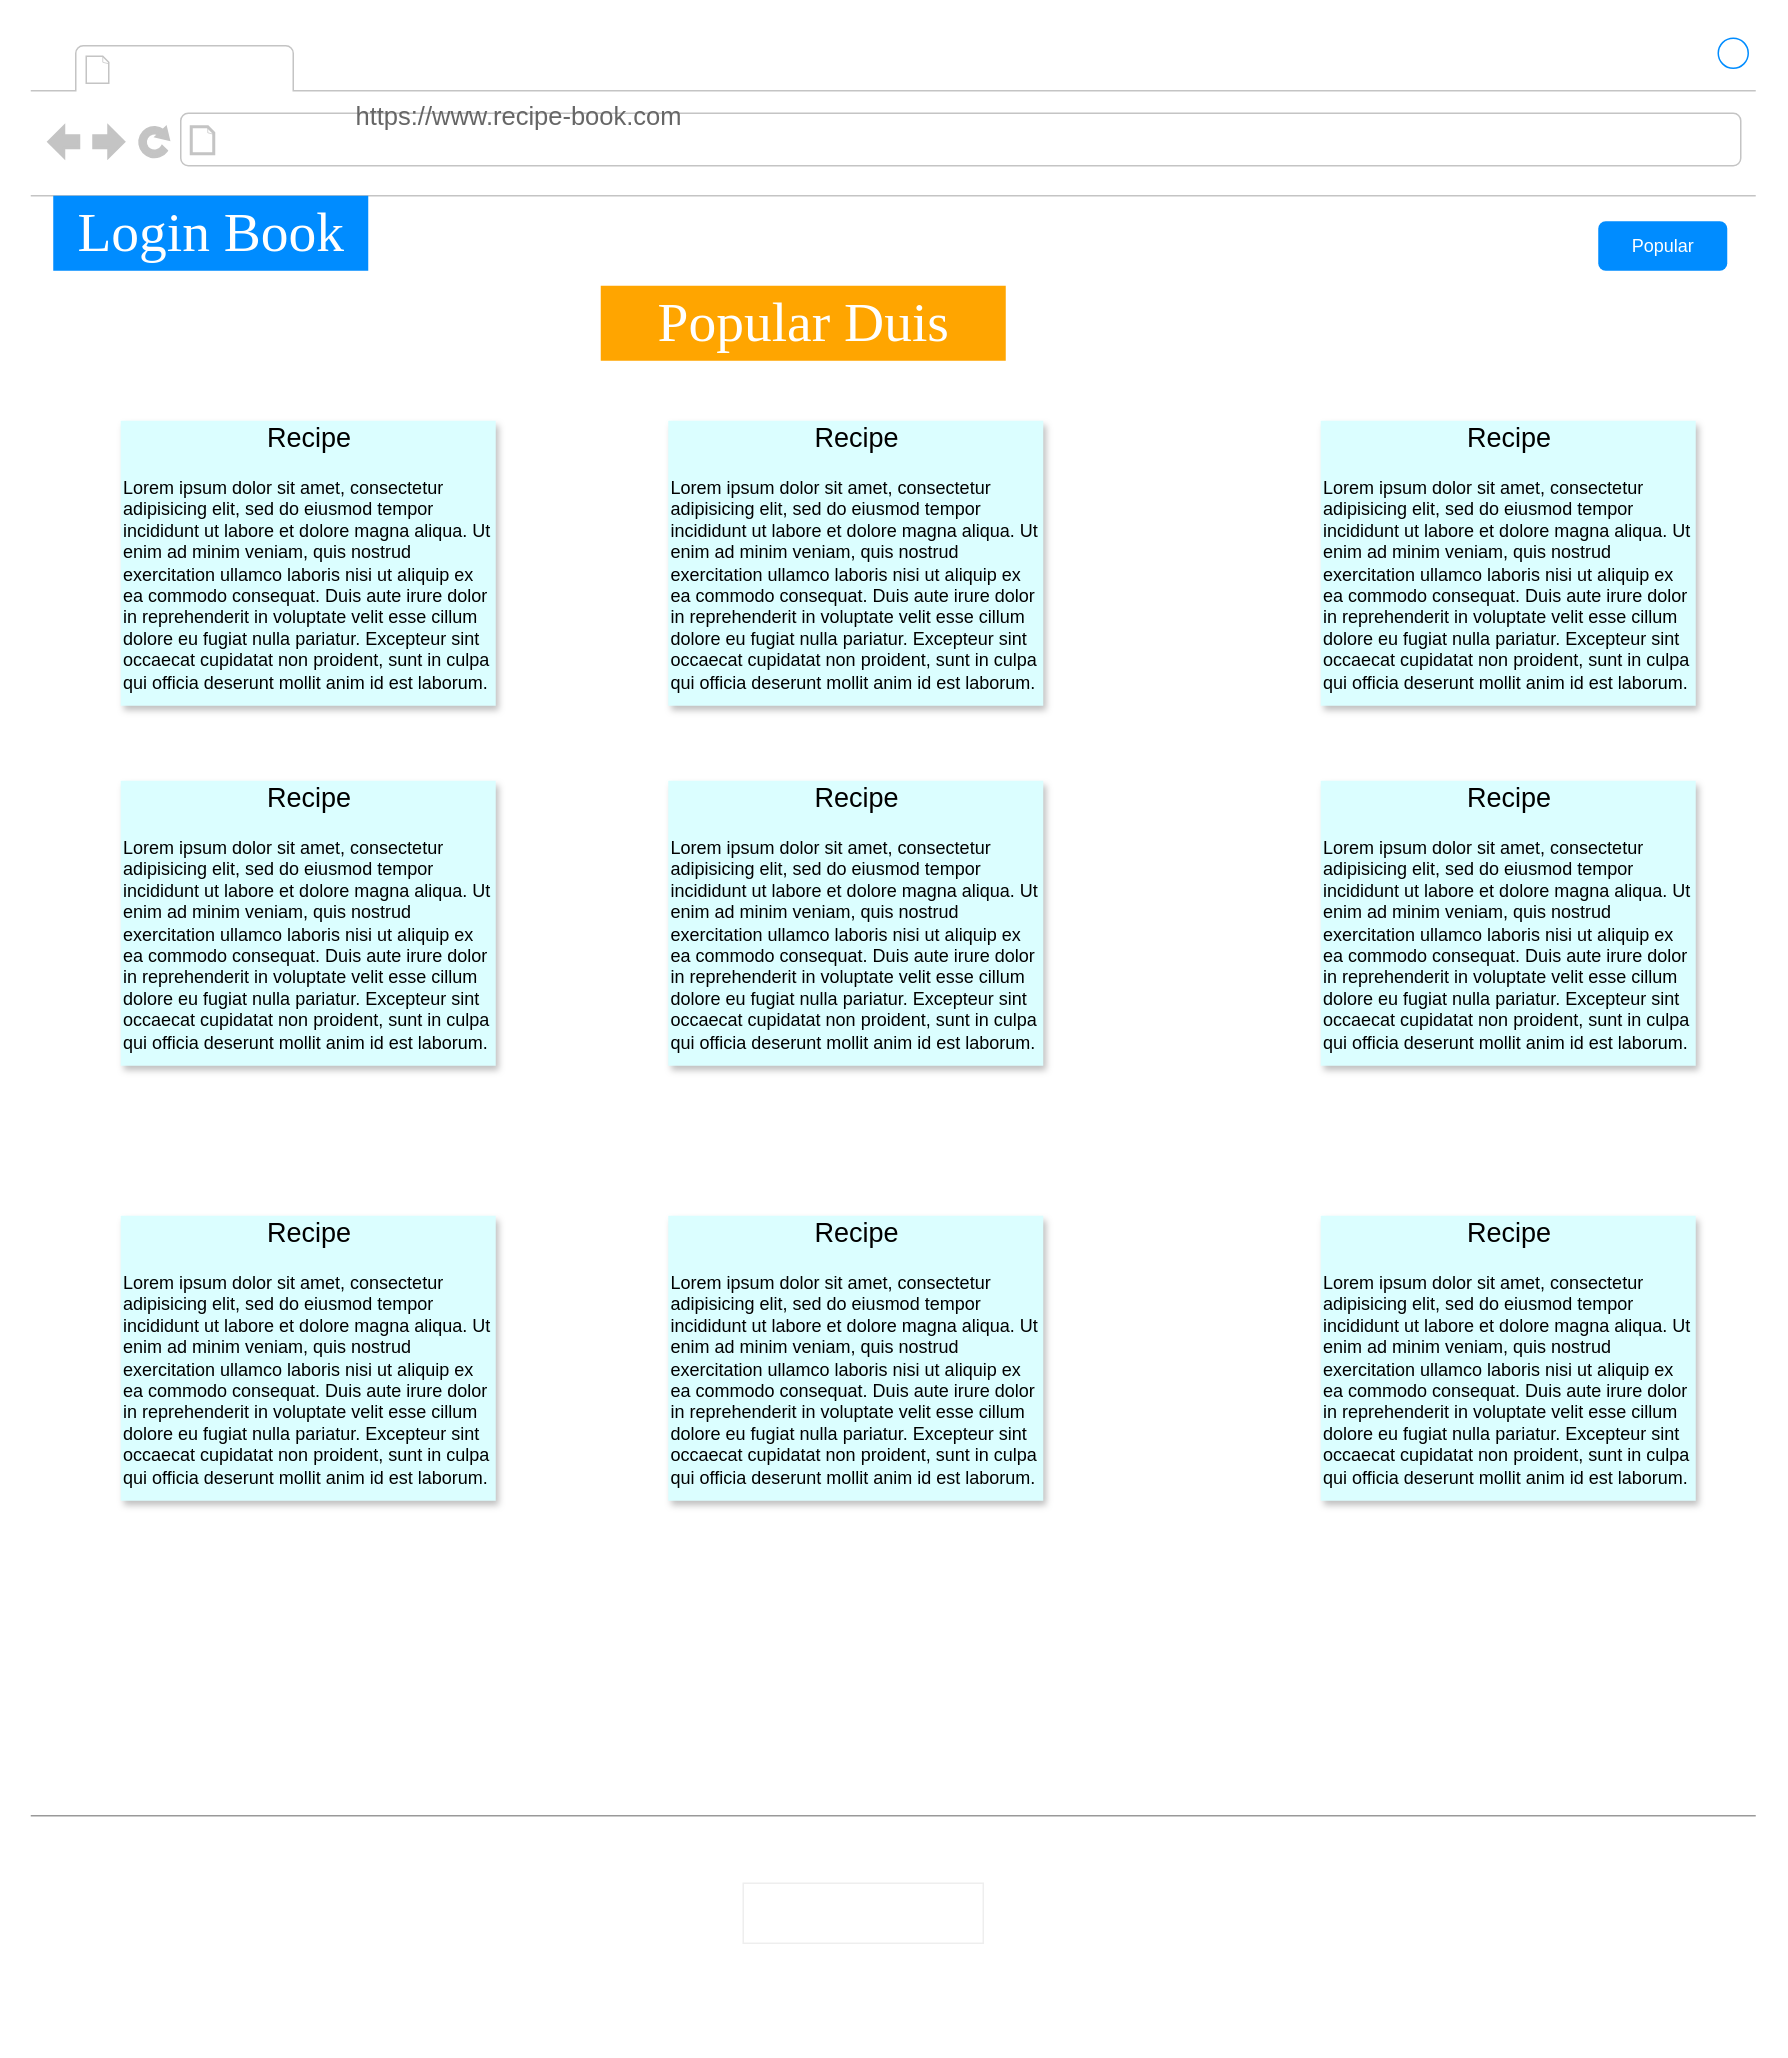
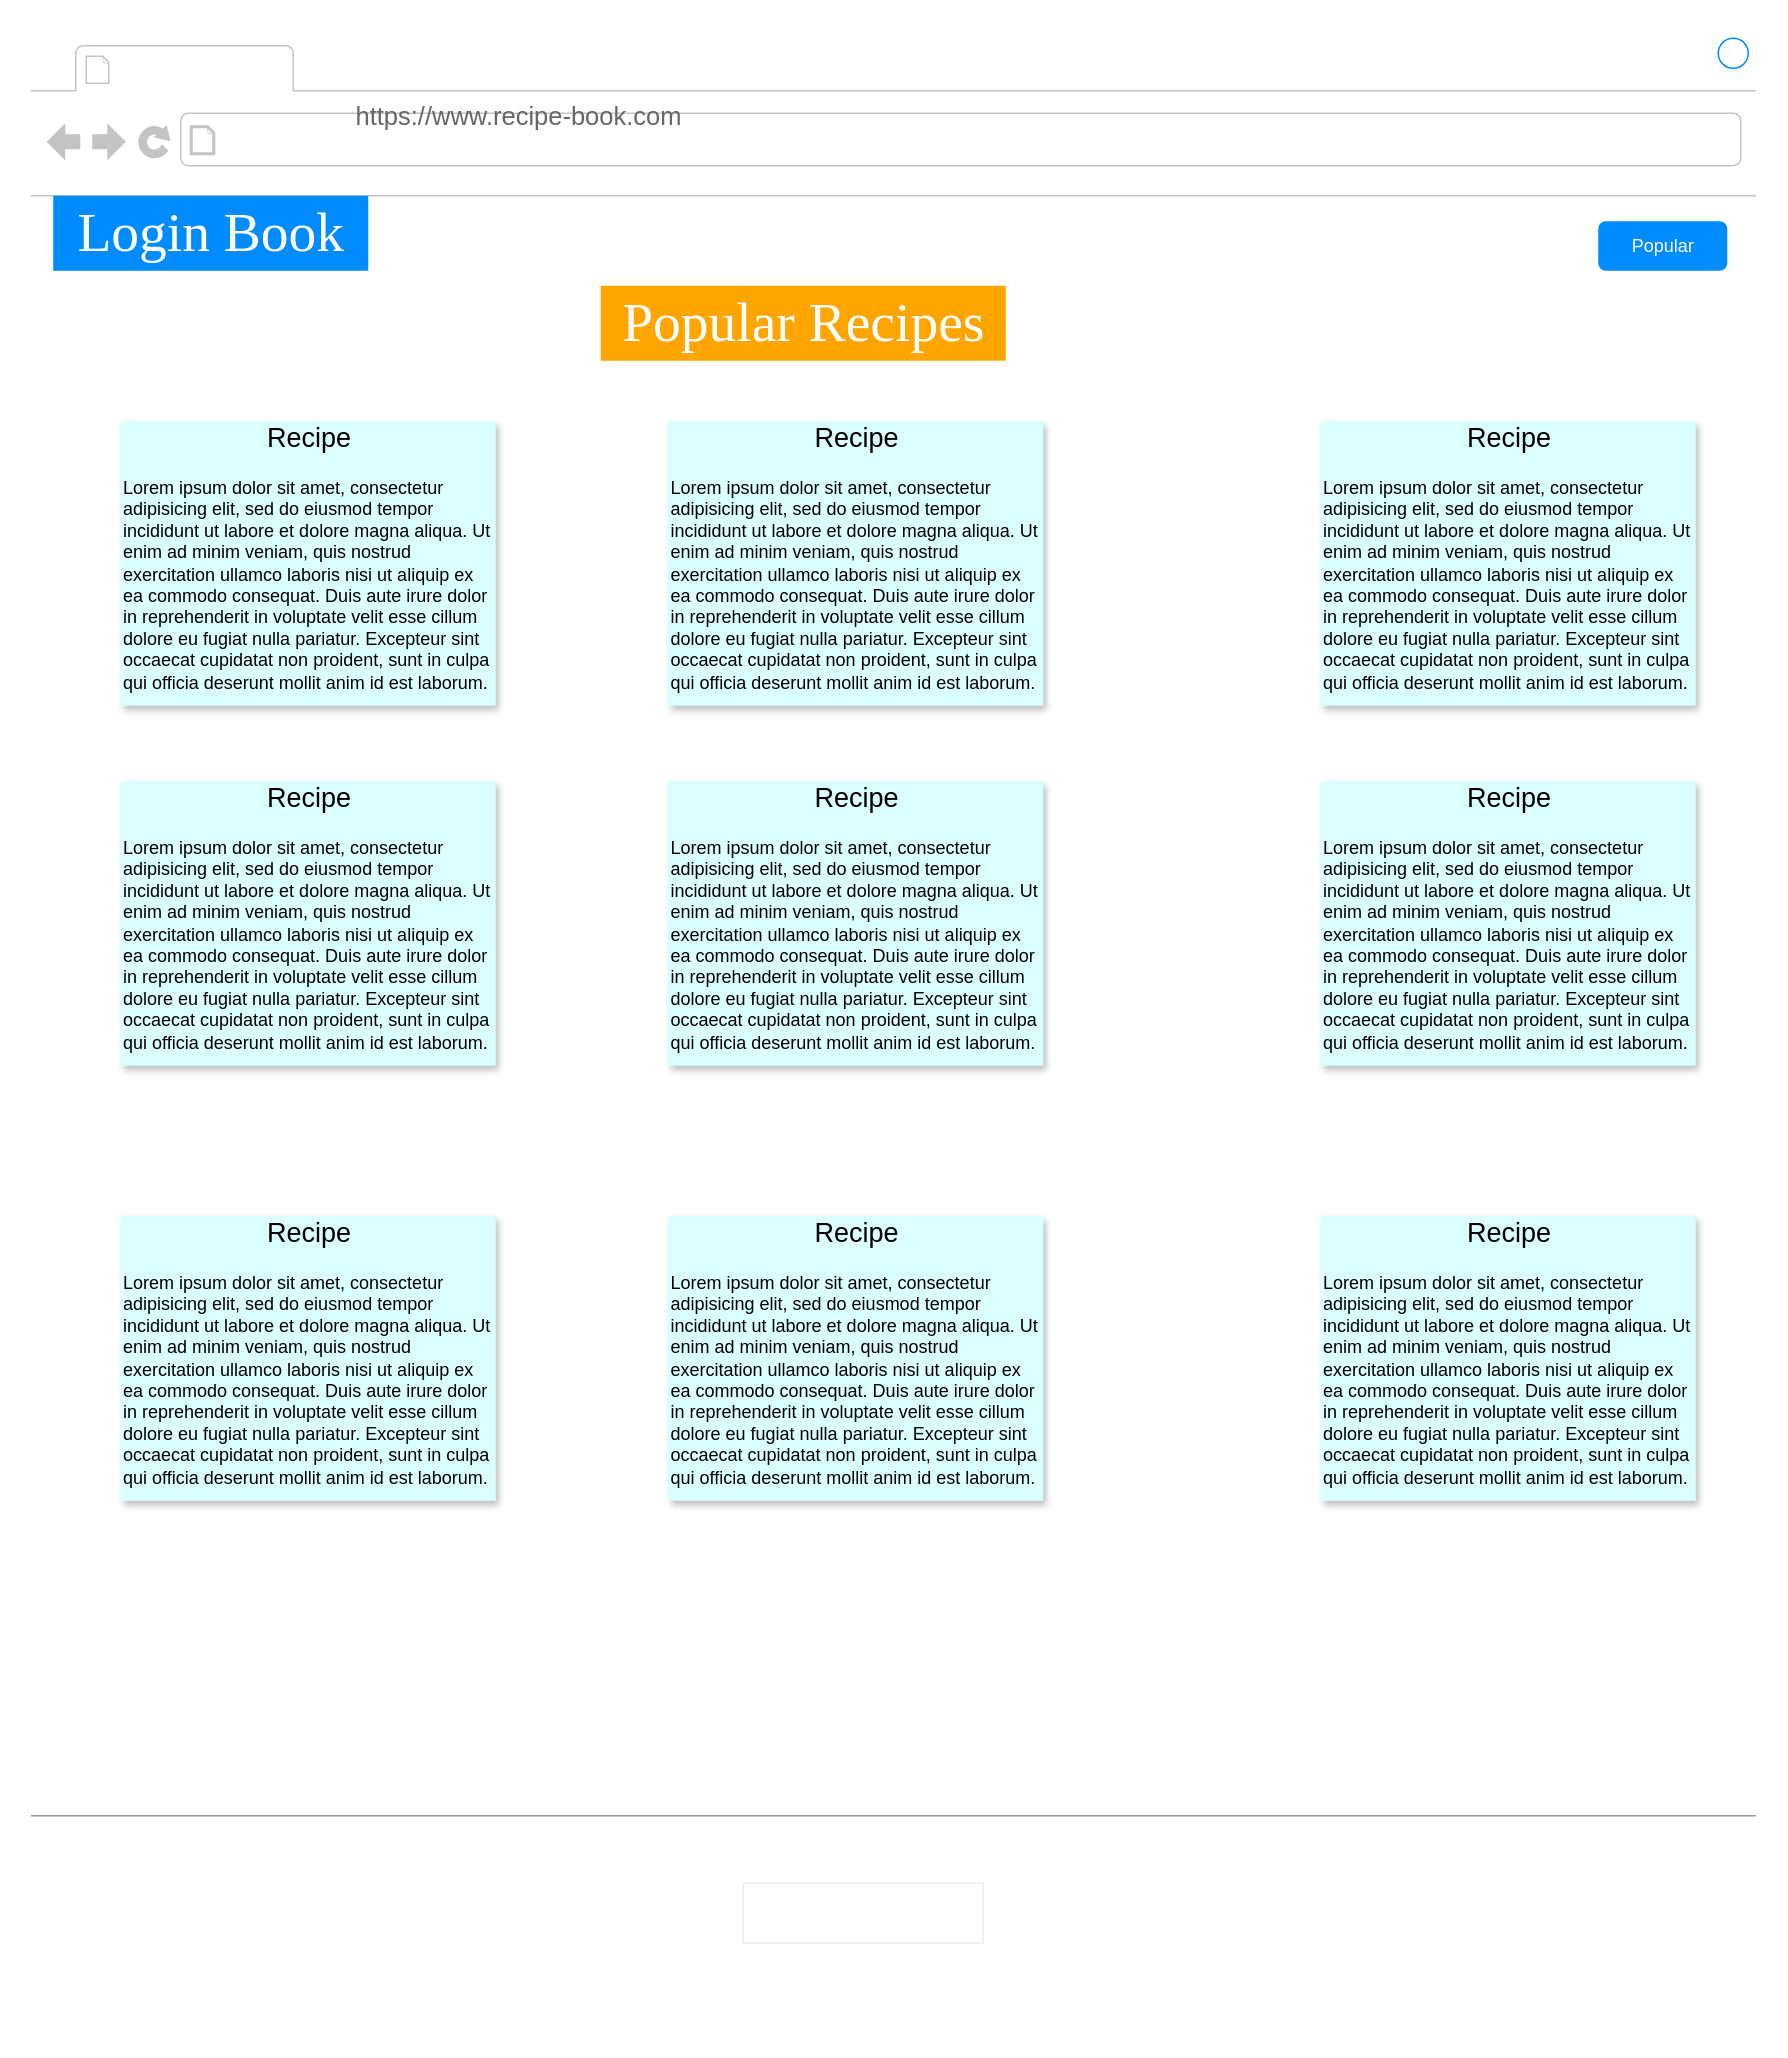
node "Popular Duis": label "Popular Duis" -> "Popular Recipes"
